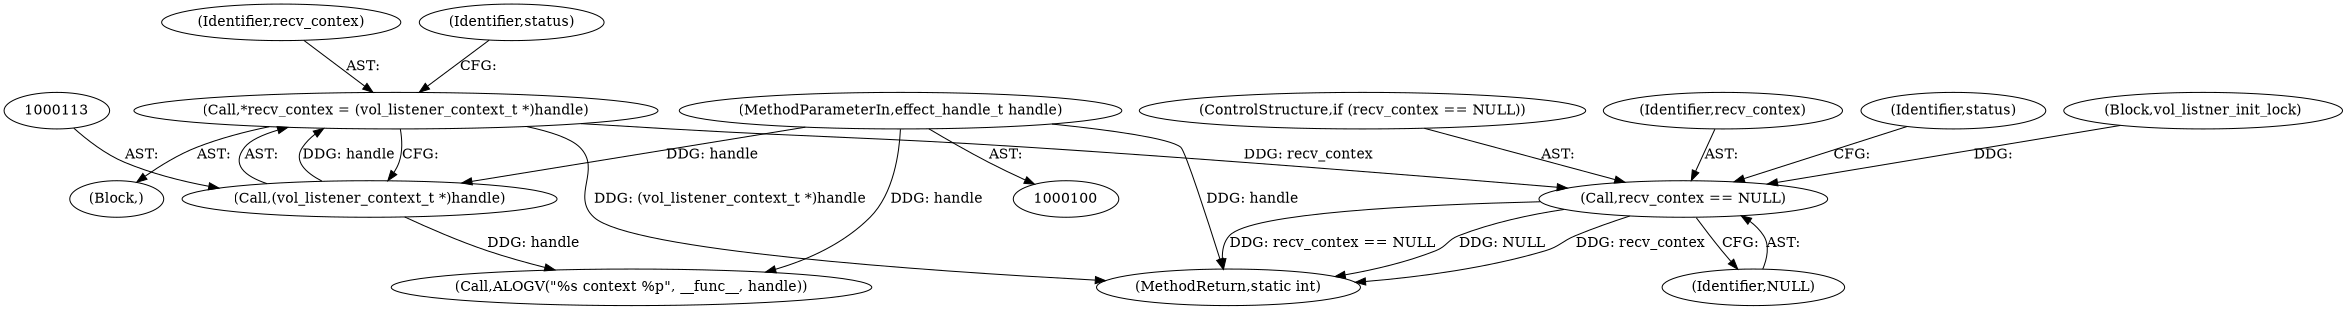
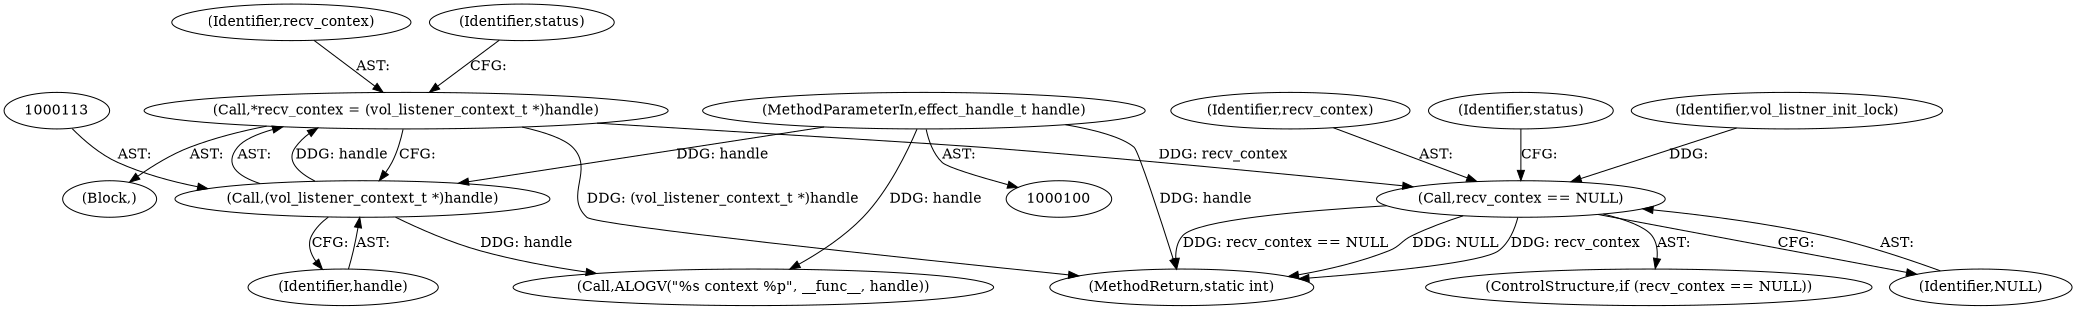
node "(Block,vol_listner_init_lock)": label "(Block,vol_listner_init_lock)" -> "(Identifier,vol_listner_init_lock)"
edge "(ControlStructure,if (recv_contex == NULL))" -> "(Call,recv_contex == NULL)": reversed
node "(Identifier,handle)": added
